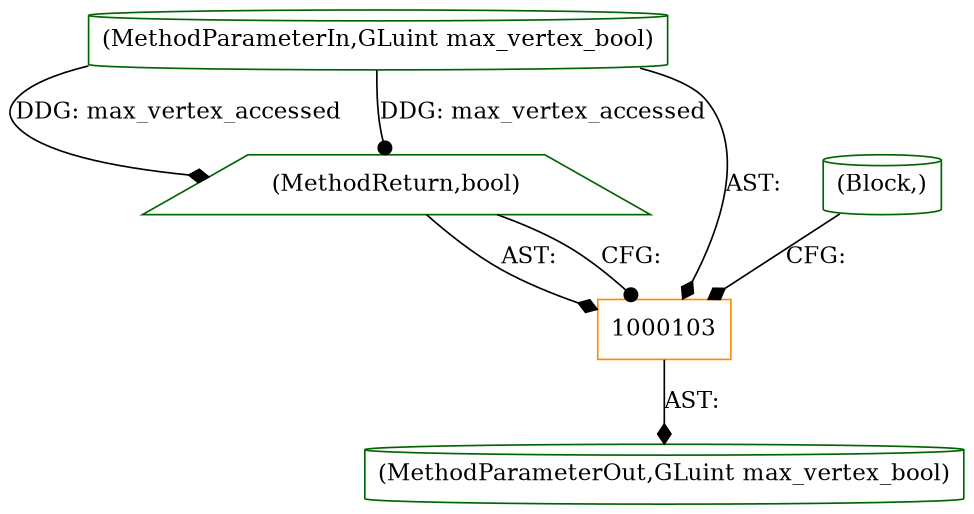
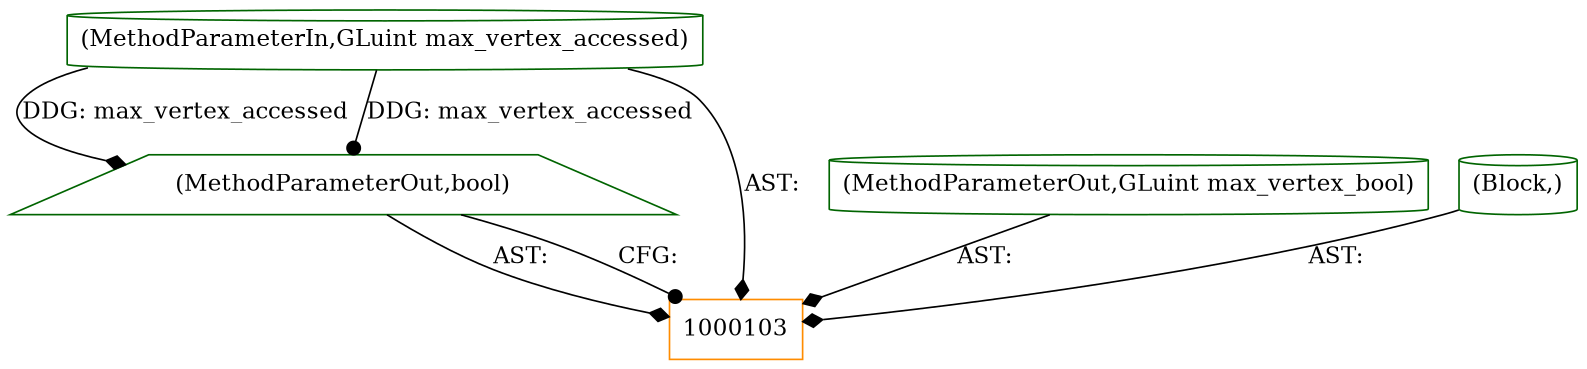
node "(MethodParameterIn,GLuint max_vertex_bool)": label "(MethodParameterIn,GLuint max_vertex_bool)" -> "(MethodParameterIn,GLuint max_vertex_accessed)"
node "(MethodReturn,bool)": label "(MethodReturn,bool)" -> "(MethodParameterOut,bool)"
edge "(Block,)" -> "1000103": label "CFG: " -> "AST: "
edge "1000103" -> "(MethodParameterOut,GLuint max_vertex_bool)": reversed
